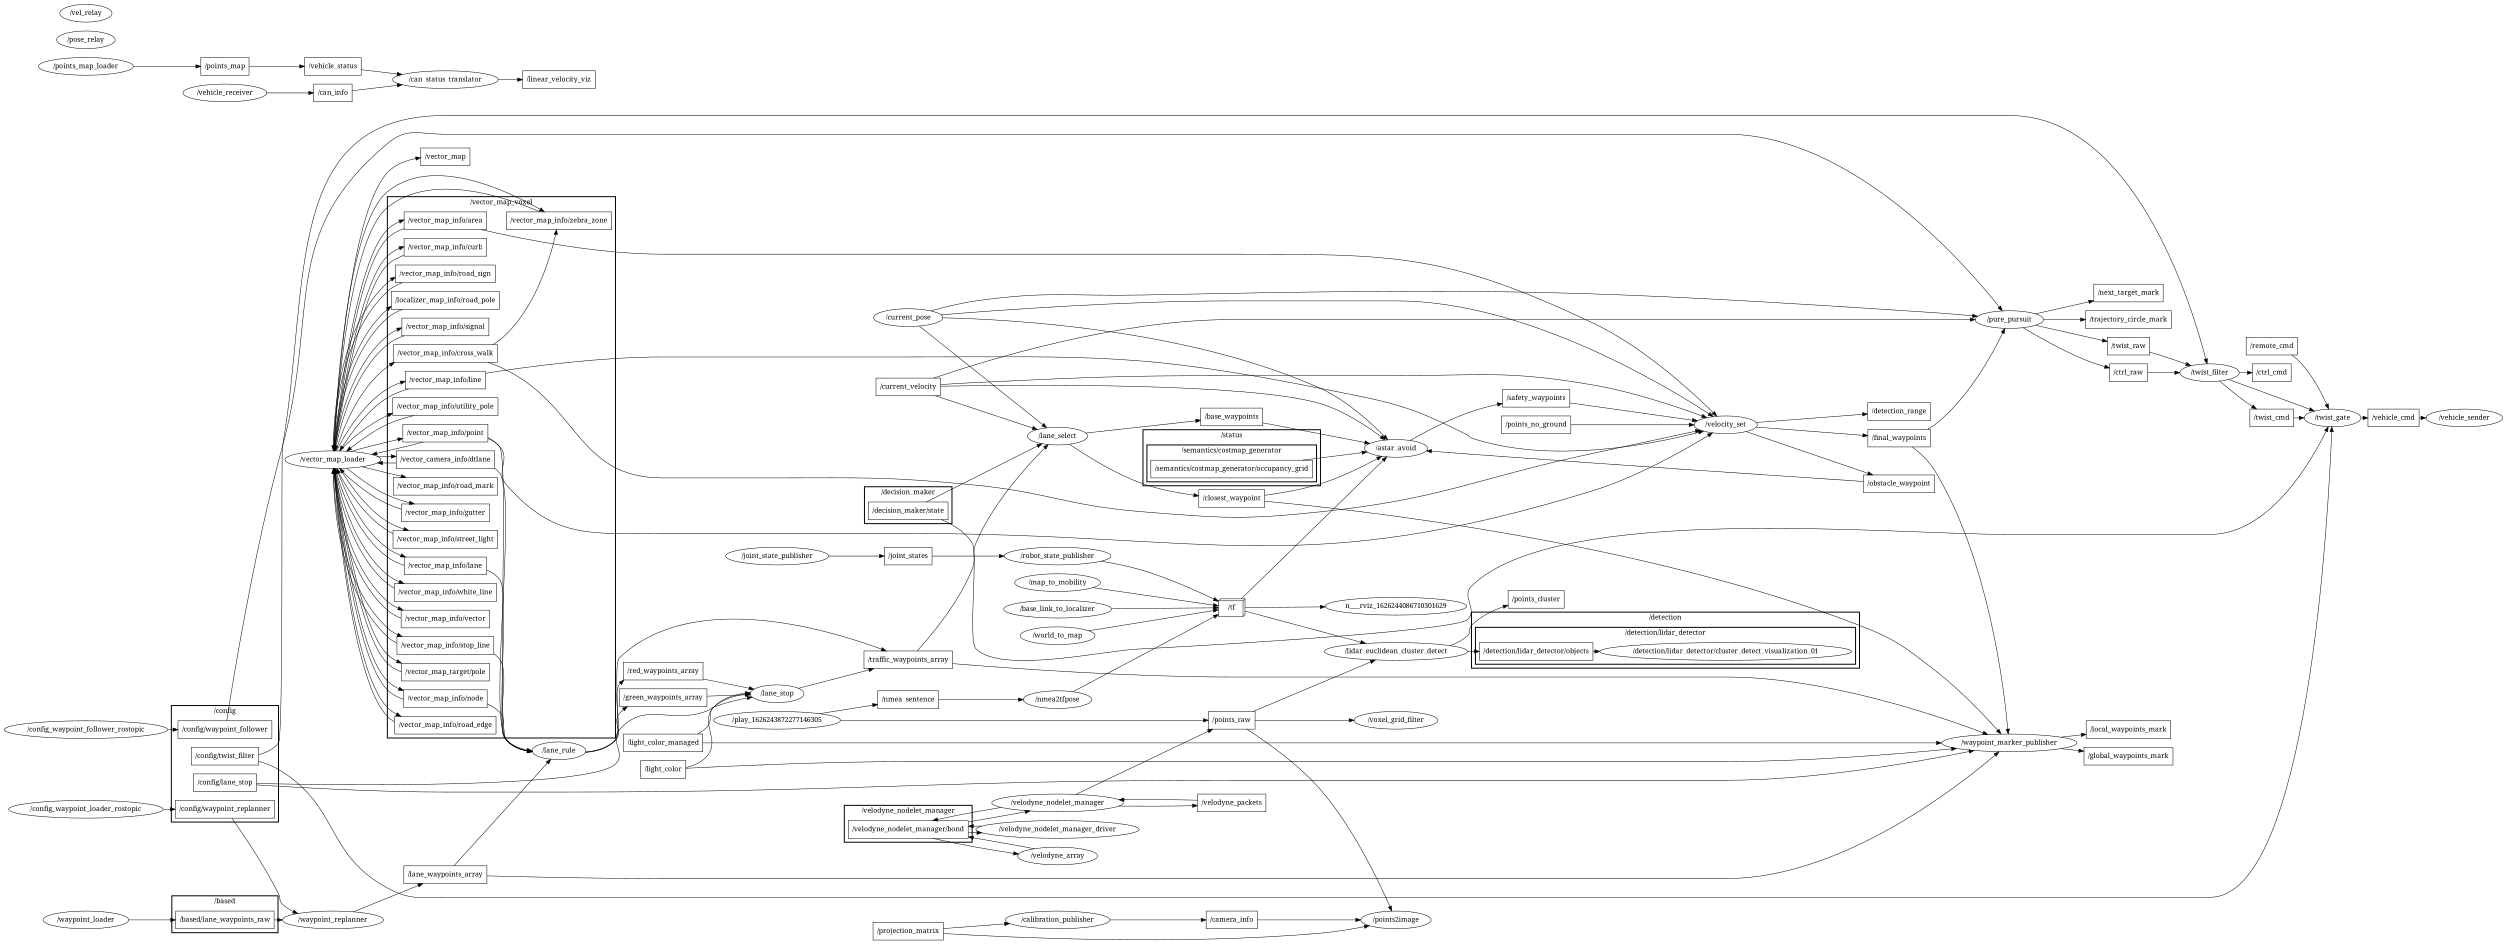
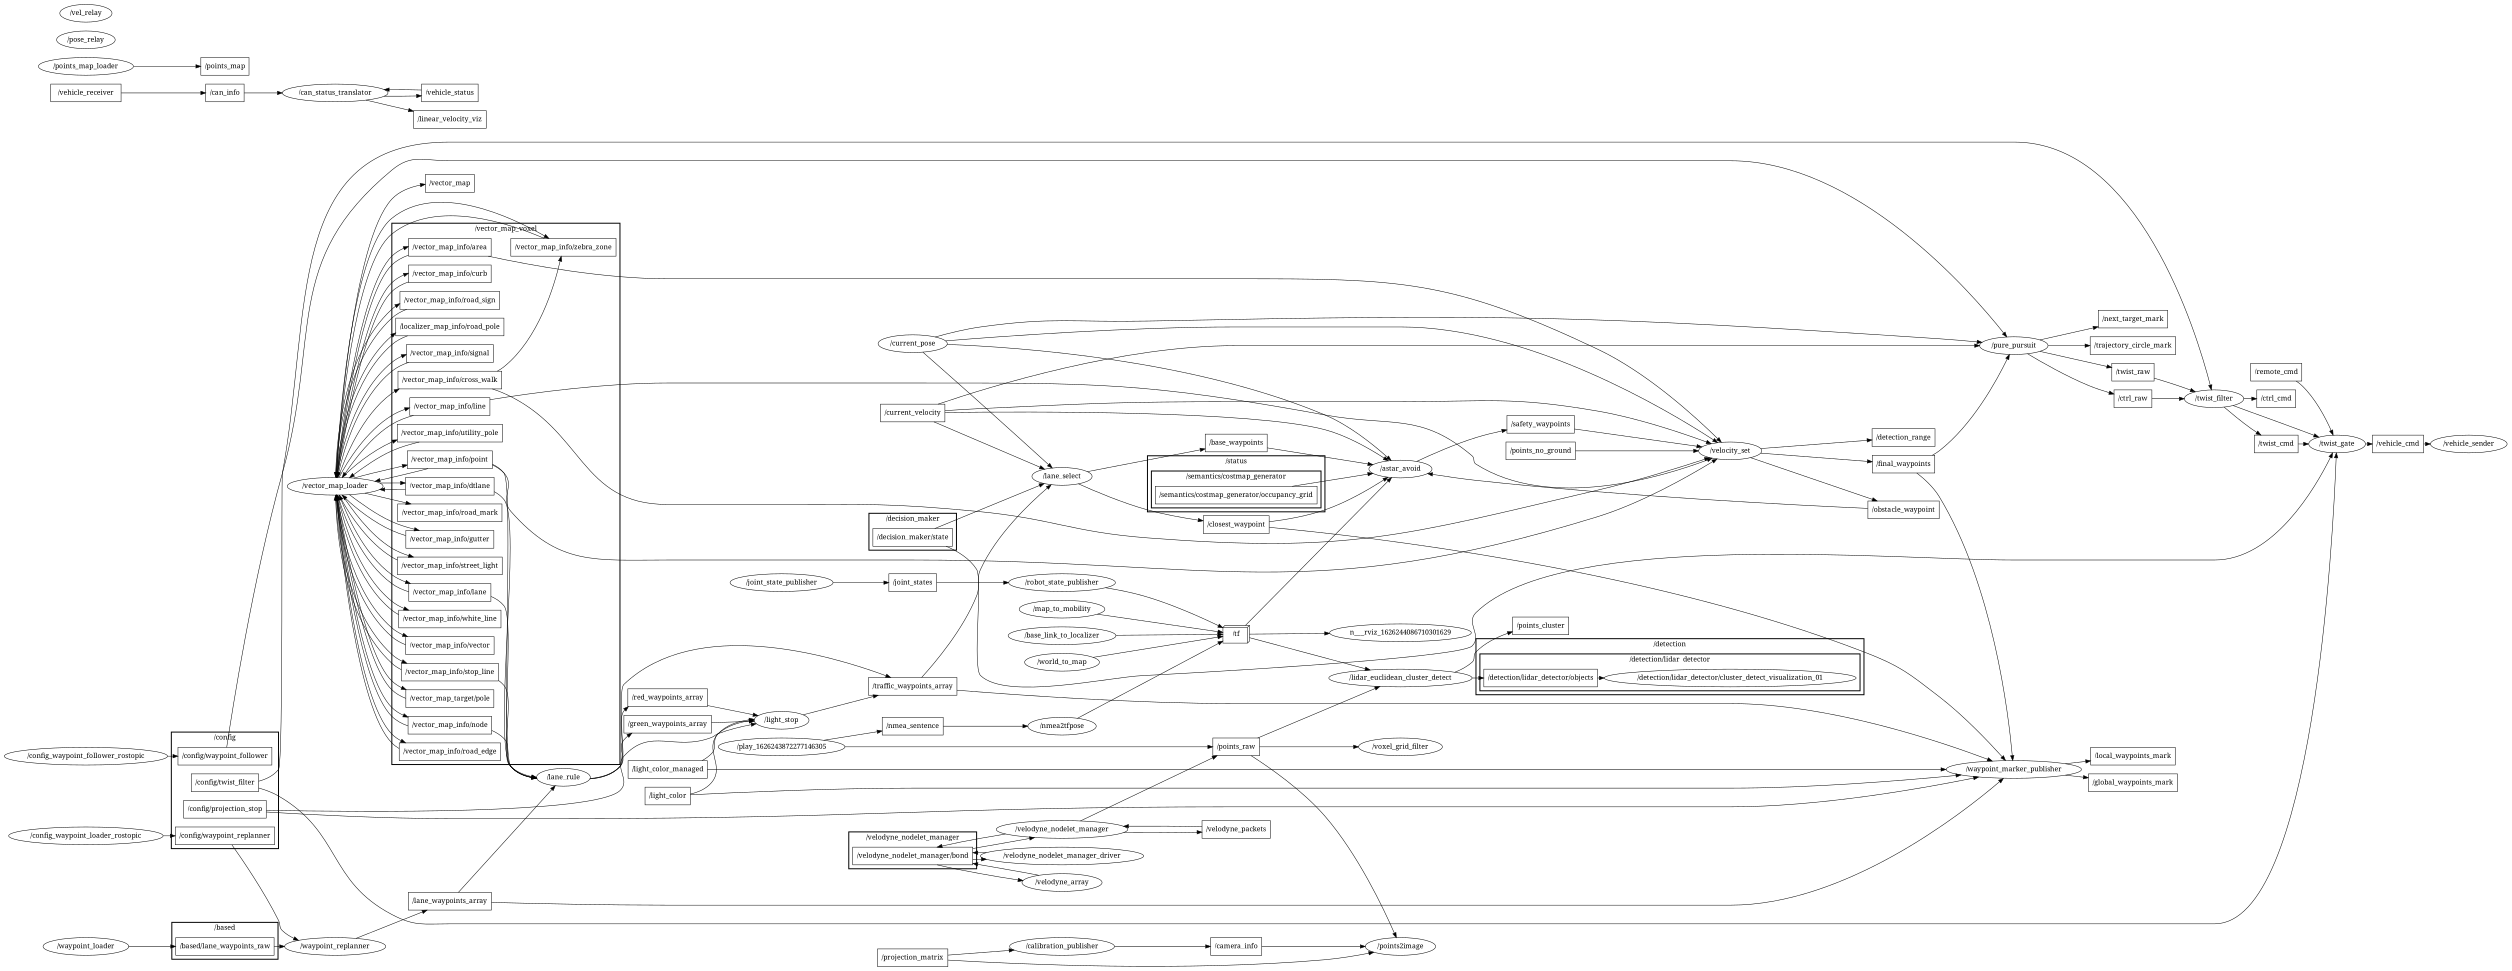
edge "/points_map" -> "/vehicle_status": now "/can_status_translator" -> "/vehicle_status"
node "/vehicle_receiver": shape ellipse -> box
node "/vector_camera_info/dtlane": label "/vector_camera_info/dtlane" -> "/vector_map_info/dtlane"
node "/lane_stop": label "/lane_stop" -> "/light_stop"
node "/config/lane_stop": label "/config/lane_stop" -> "/config/projection_stop"
